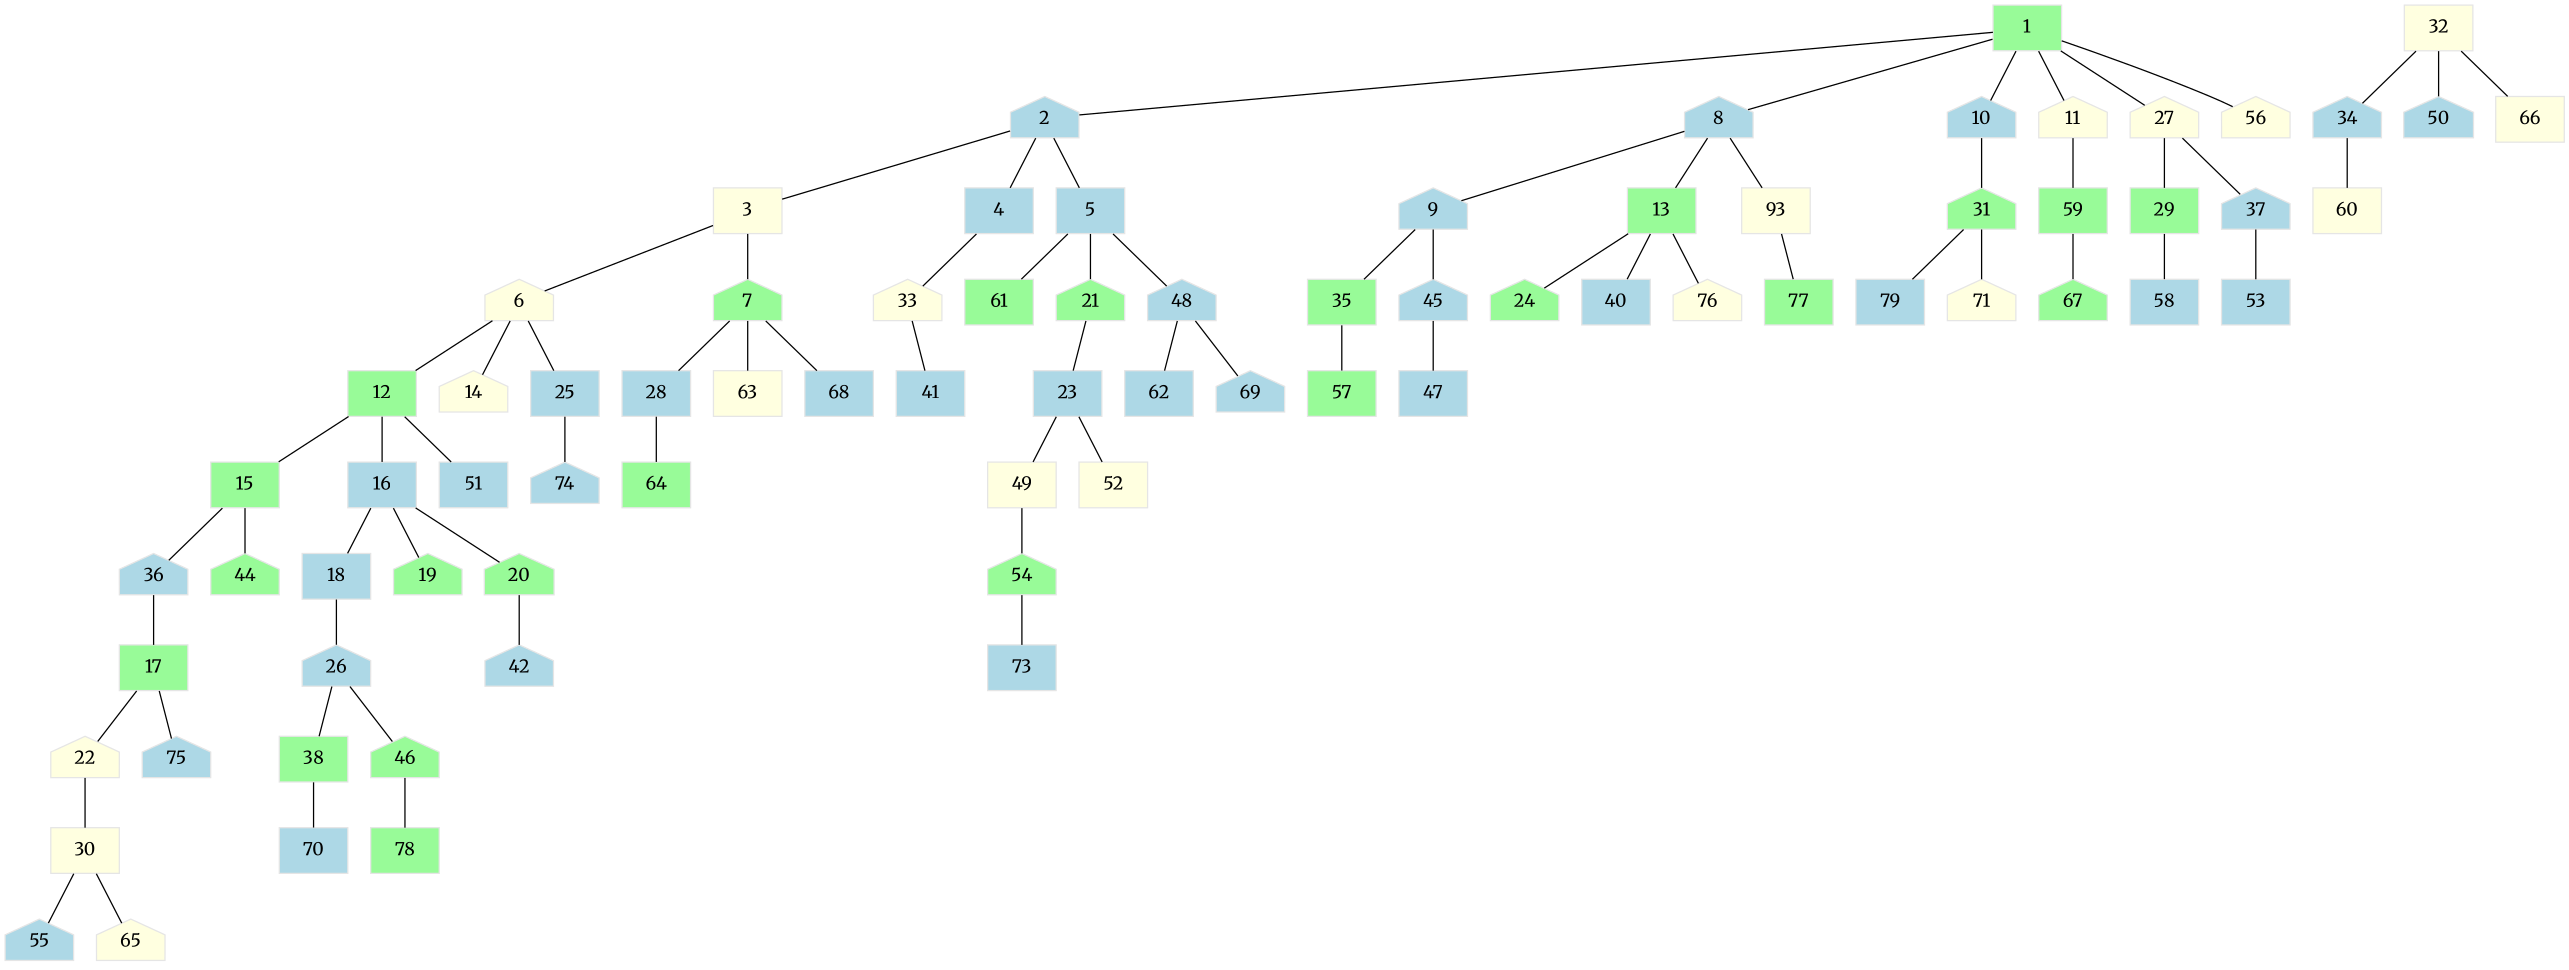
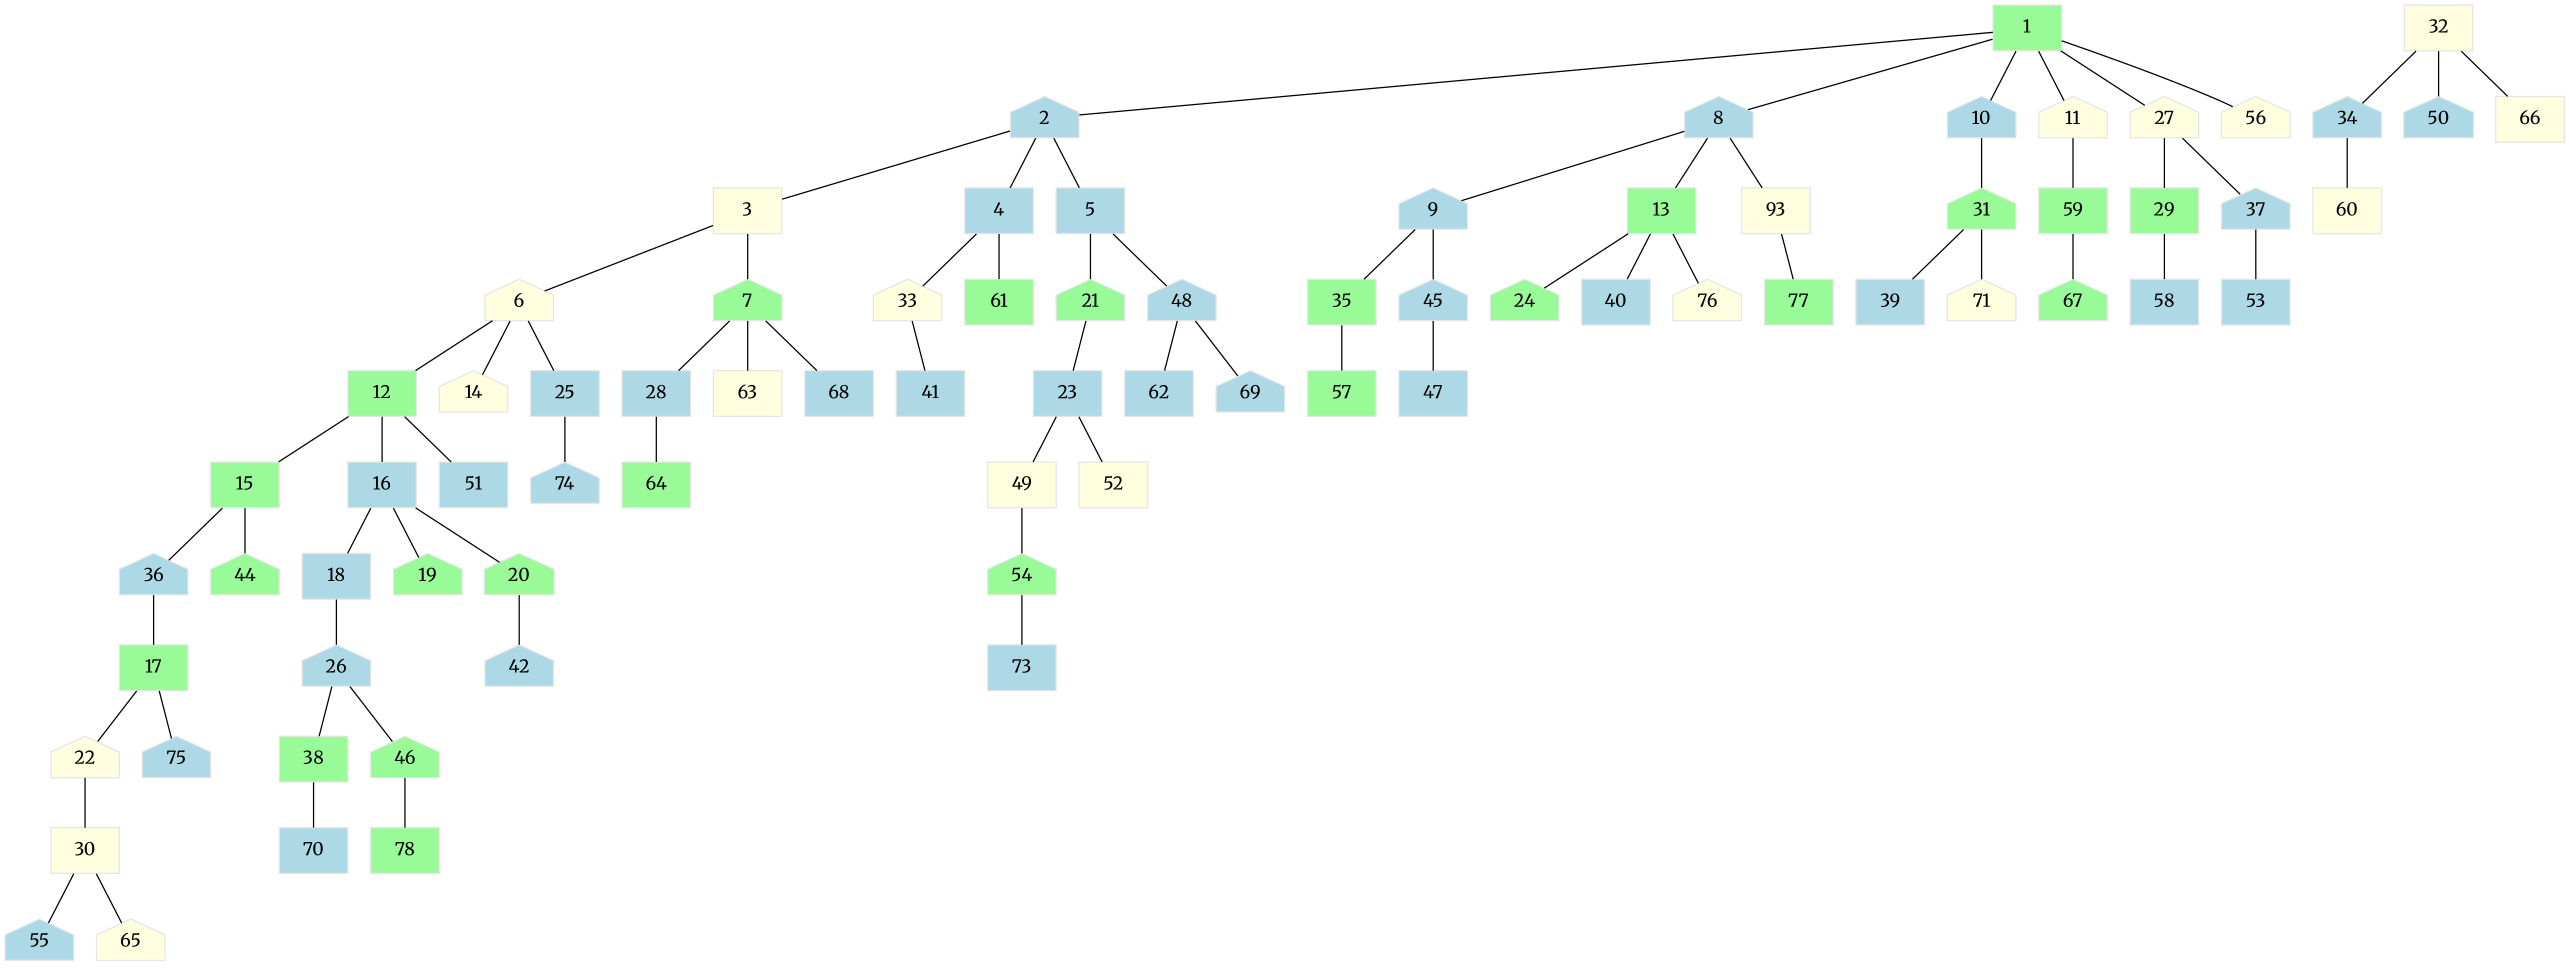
edge "5" -- "61": now "4" -- "61"
node "79": label "79" -> "39"
